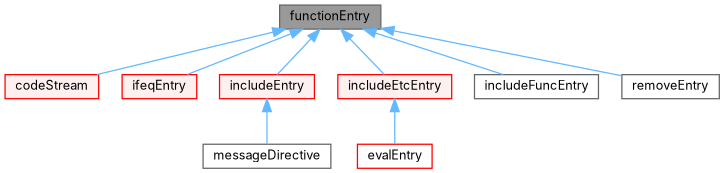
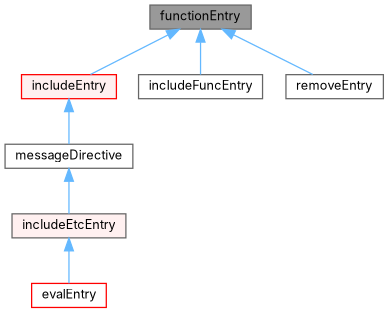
edge "includeEtcEntry" -> "functionEntry": now "includeEtcEntry" -> "messageDirective"
node "codeStream": removed
node "ifeqEntry": removed
node "includeEtcEntry": color red -> gray40
